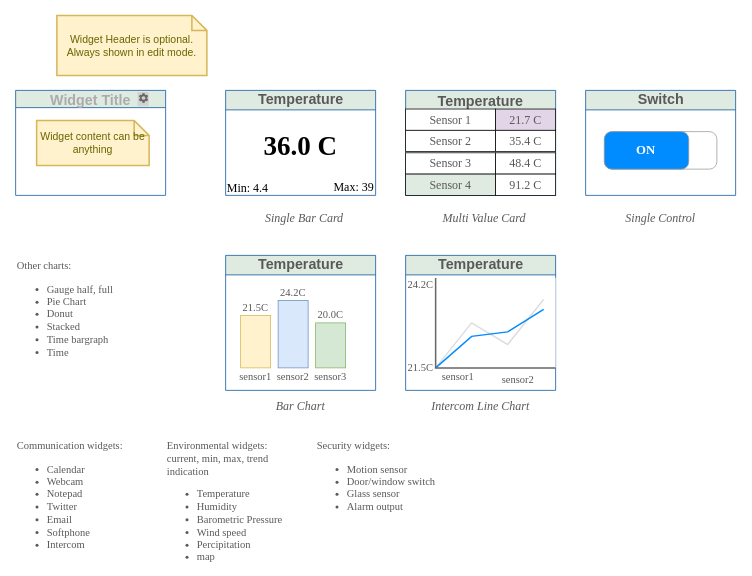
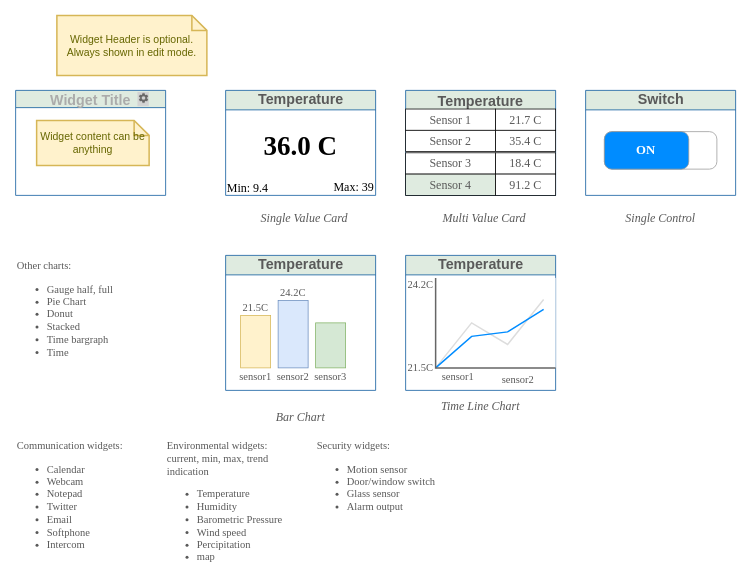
node "21.7 C": fillcolor #e1d5e7 -> #ffffff
node "48.4 C": label "48.4 C" -> "18.4 C"
node "Min: 4.4": label "Min: 4.4" -> "Min: 9.4"
node "Single Bar Card": label "Single Bar Card" -> "Single Value Card"
node "20.0C": removed
node "Bar Chart": moved (300, 405) -> (300, 417)
node "Intercom Line Chart": label "Intercom Line Chart" -> "Time Line Chart"
